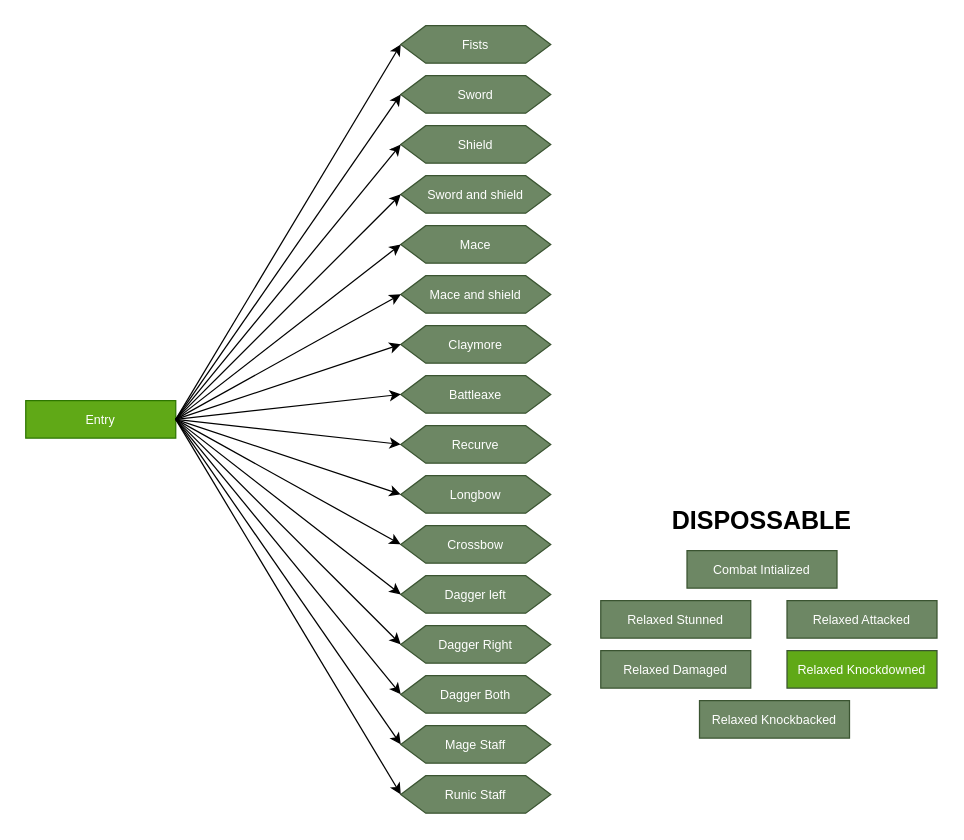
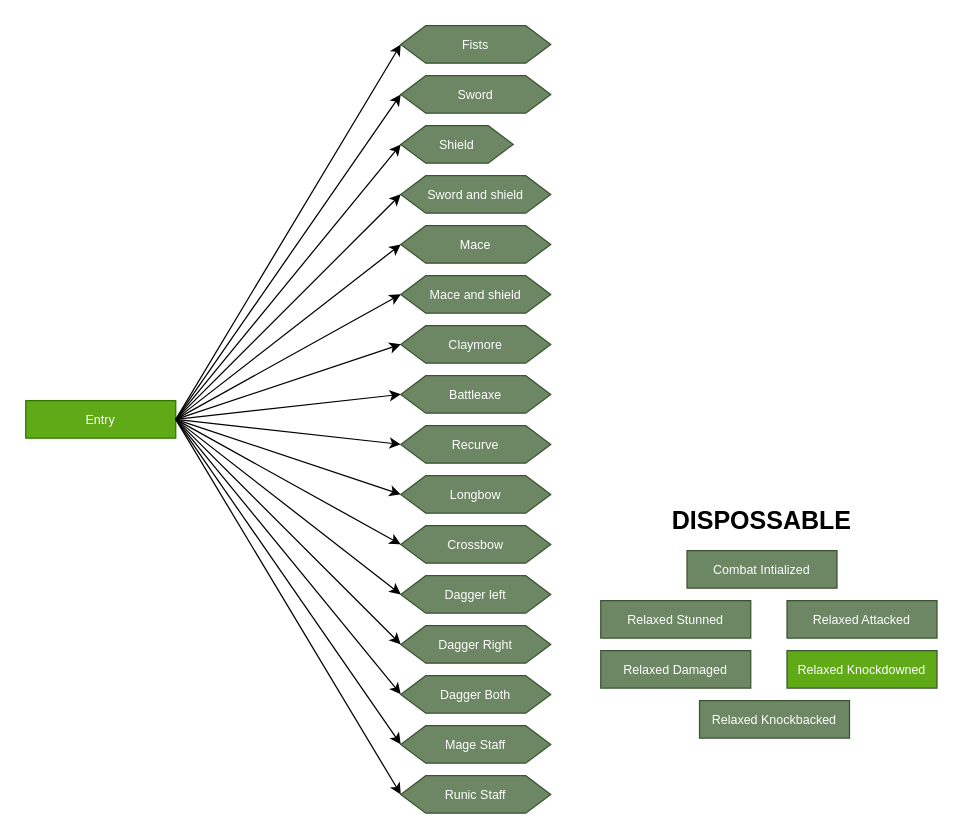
node "Shield": size 150x38 -> 113x38
